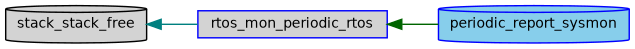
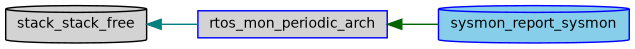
node "rtos_mon_periodic_rtos": label "rtos_mon_periodic_rtos" -> "rtos_mon_periodic_arch"
node "periodic_report_sysmon": label "periodic_report_sysmon" -> "sysmon_report_sysmon"
